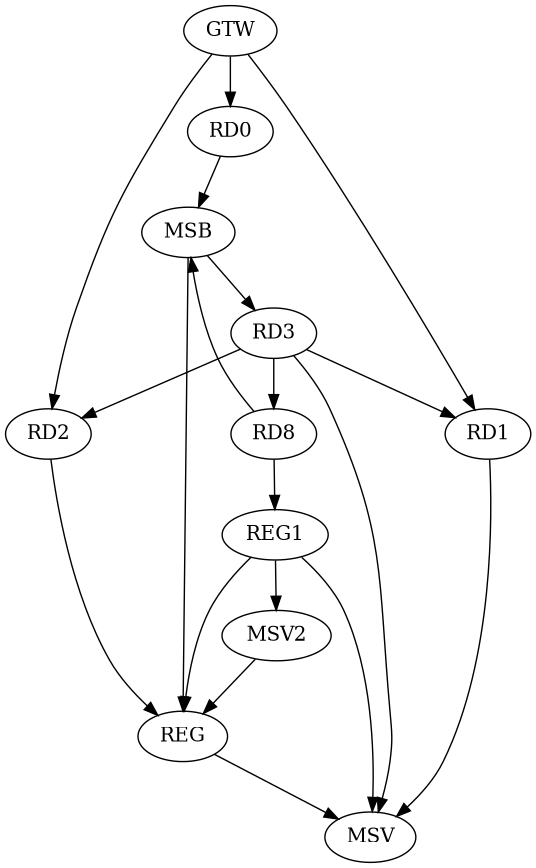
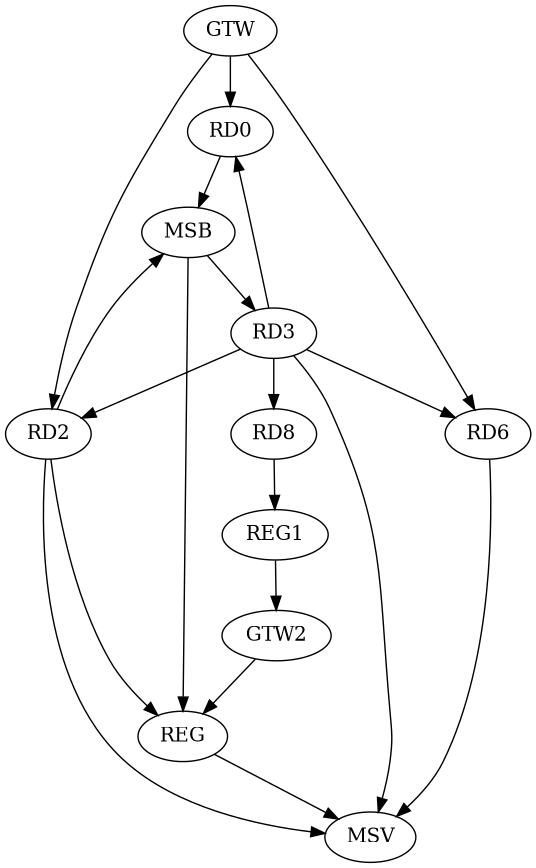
edge "RD3" -> "RD0": added
edge "RD8" -> "MSB": now "RD2" -> "MSB"
node "RD1": label "RD1" -> "RD6"
edge "REG1" -> "REG": removed
node "MSV2": label "MSV2" -> "GTW2"
edge "REG1" -> "MSV": now "RD2" -> "MSV"
